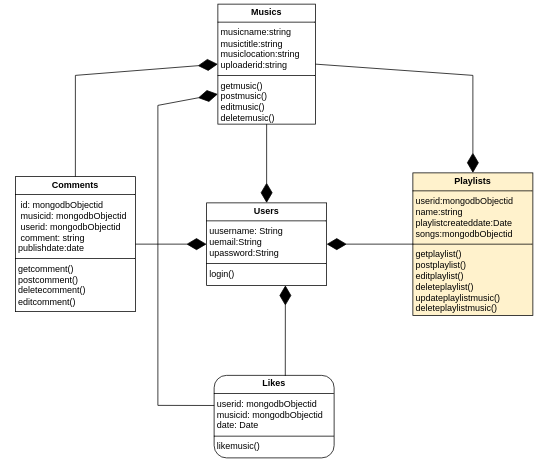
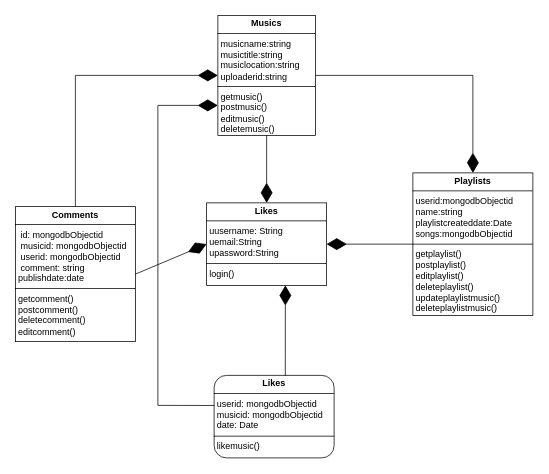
node "Musics musicname:string musictitle:string musiclocation:string uploaderid:string getmusic() postmusic() editmusic() deletemusic()": moved (267, 64) -> (267, 75)
node "Users uusername: String uemail:String upassword:String login()": label "Users uusername: String uemail:String upassword:String login()" -> "Likes uusername: String uemail:String upassword:String login()"
node "Comments id: mongodbObjectid musicid: mongodbObjectid userid: mongodbObjectid comment: string publishdate:date getcomment() postcomment() deletecomment() editcomment()": moved (75, 244) -> (75, 274)
node "Playlists userid:mongodbObjectid name:string playlistcreateddate:Date songs:mongodbObjectid getplaylist() postplaylist() editplaylist() deleteplaylist() updateplaylistmusic() deleteplaylistmusic()": fillcolor #fff2cc -> #ffffff
